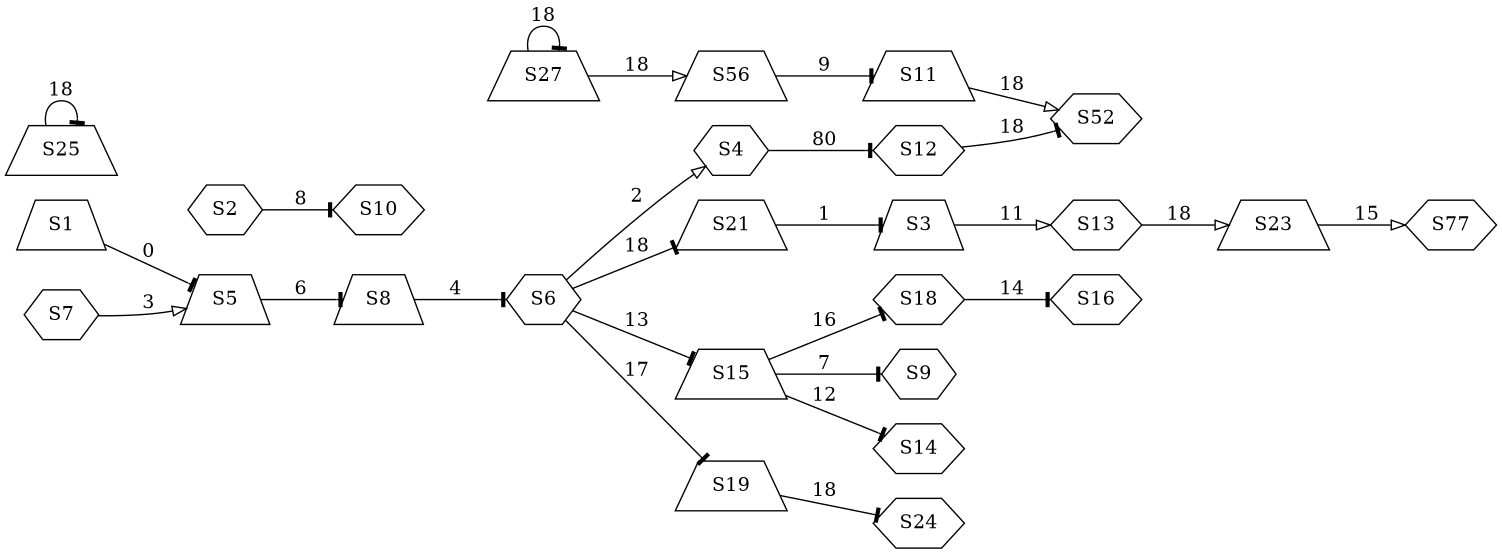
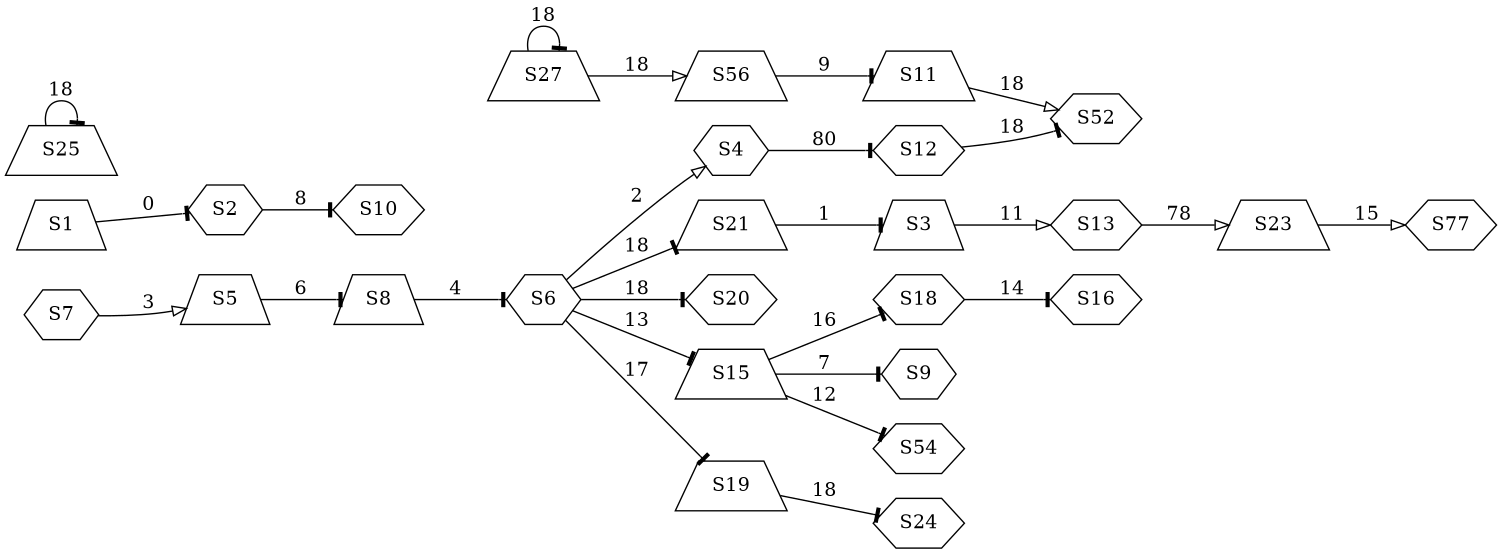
edge "S13" -> "S23": label "18" -> "78"
edge "S1" -> "S5": now "S1" -> "S2"
node "S20": added
node "S14": label "S14" -> "S54"
